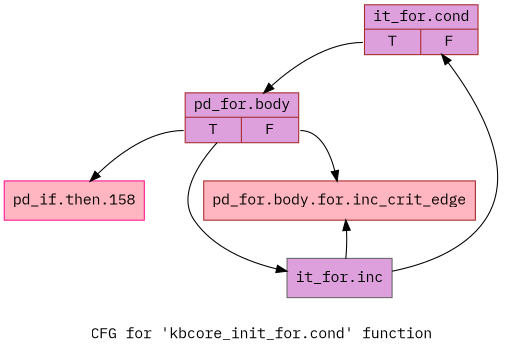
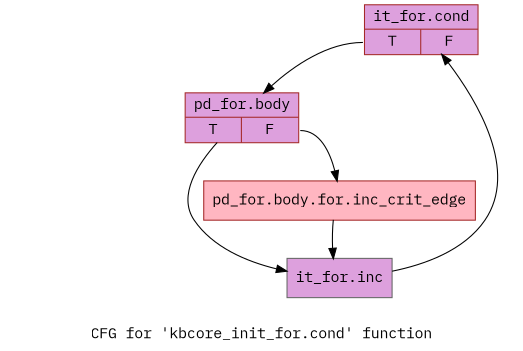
node "pd_if.then.158": removed
edge "it_for.inc" -> "pd_for.body.for.inc_crit_edge": reversed
